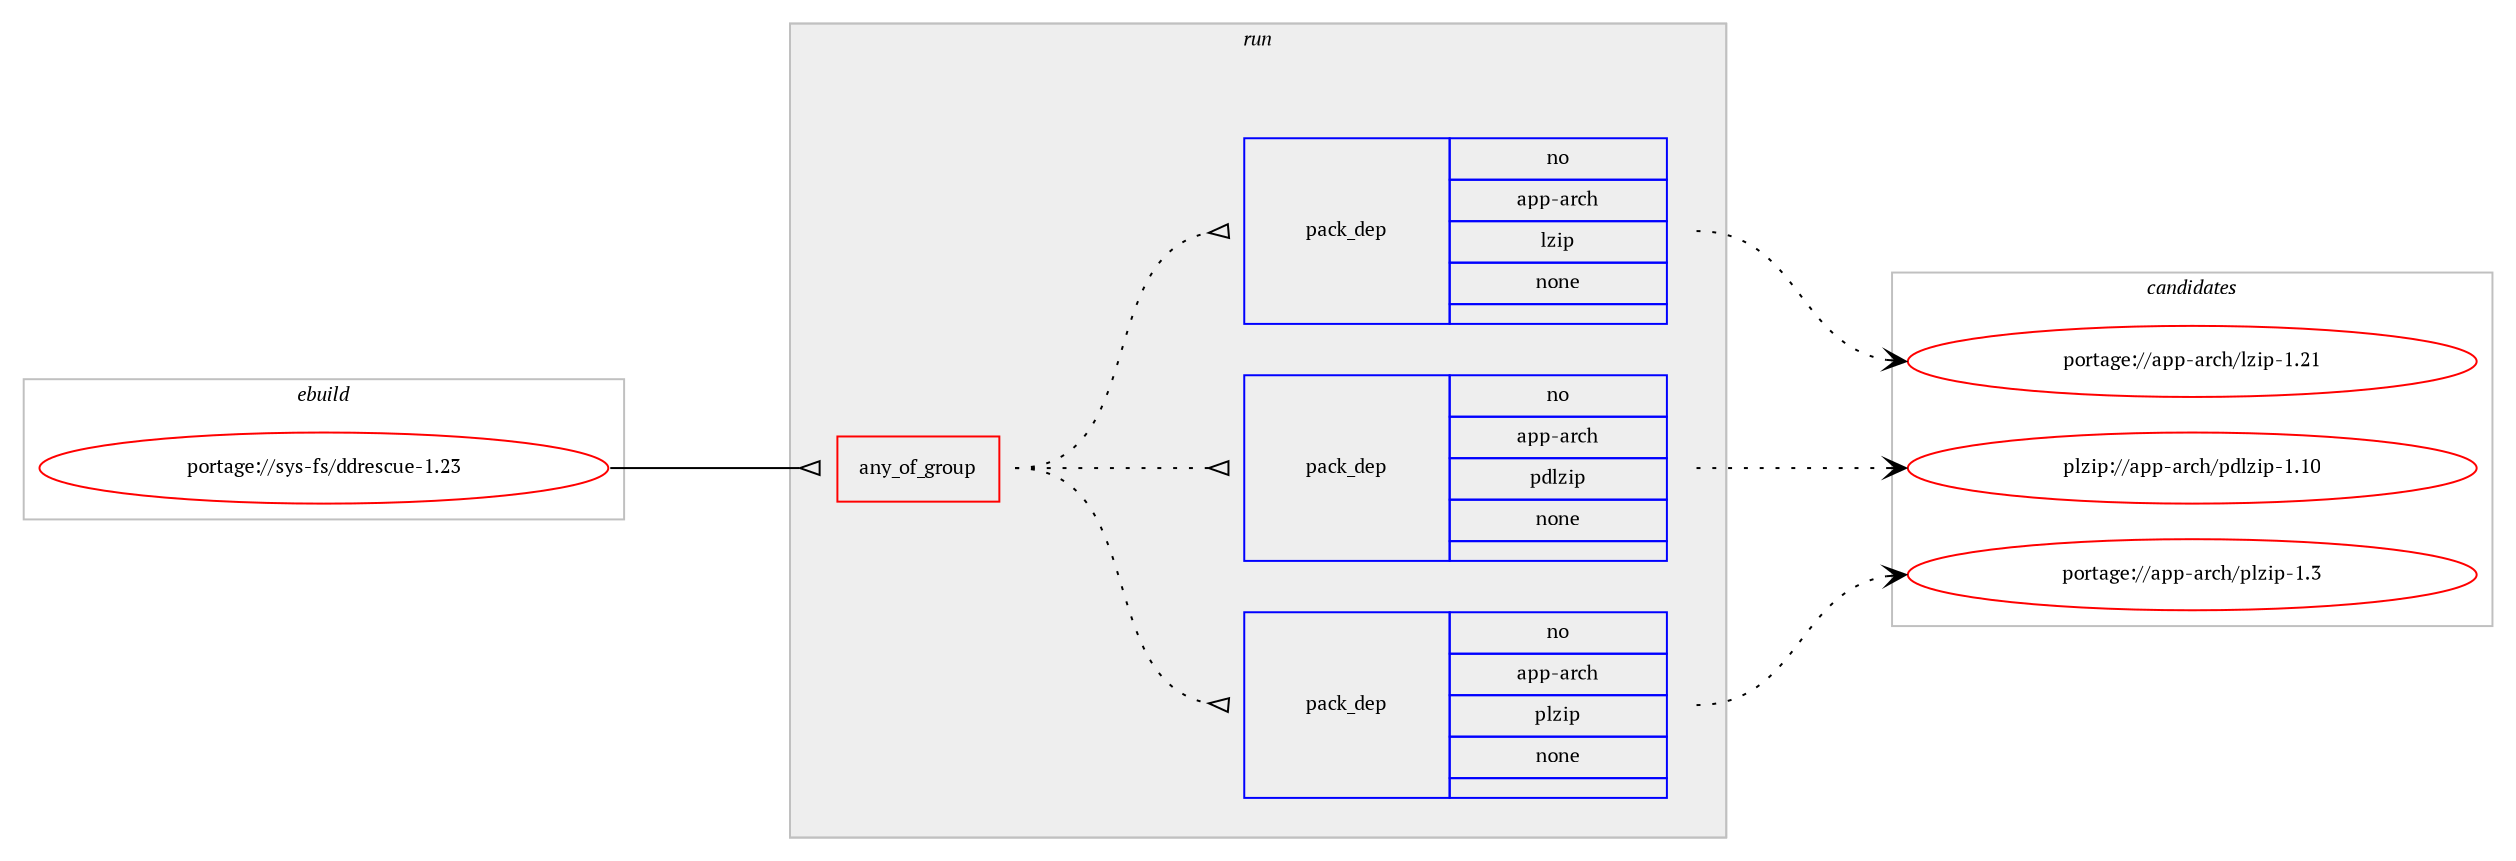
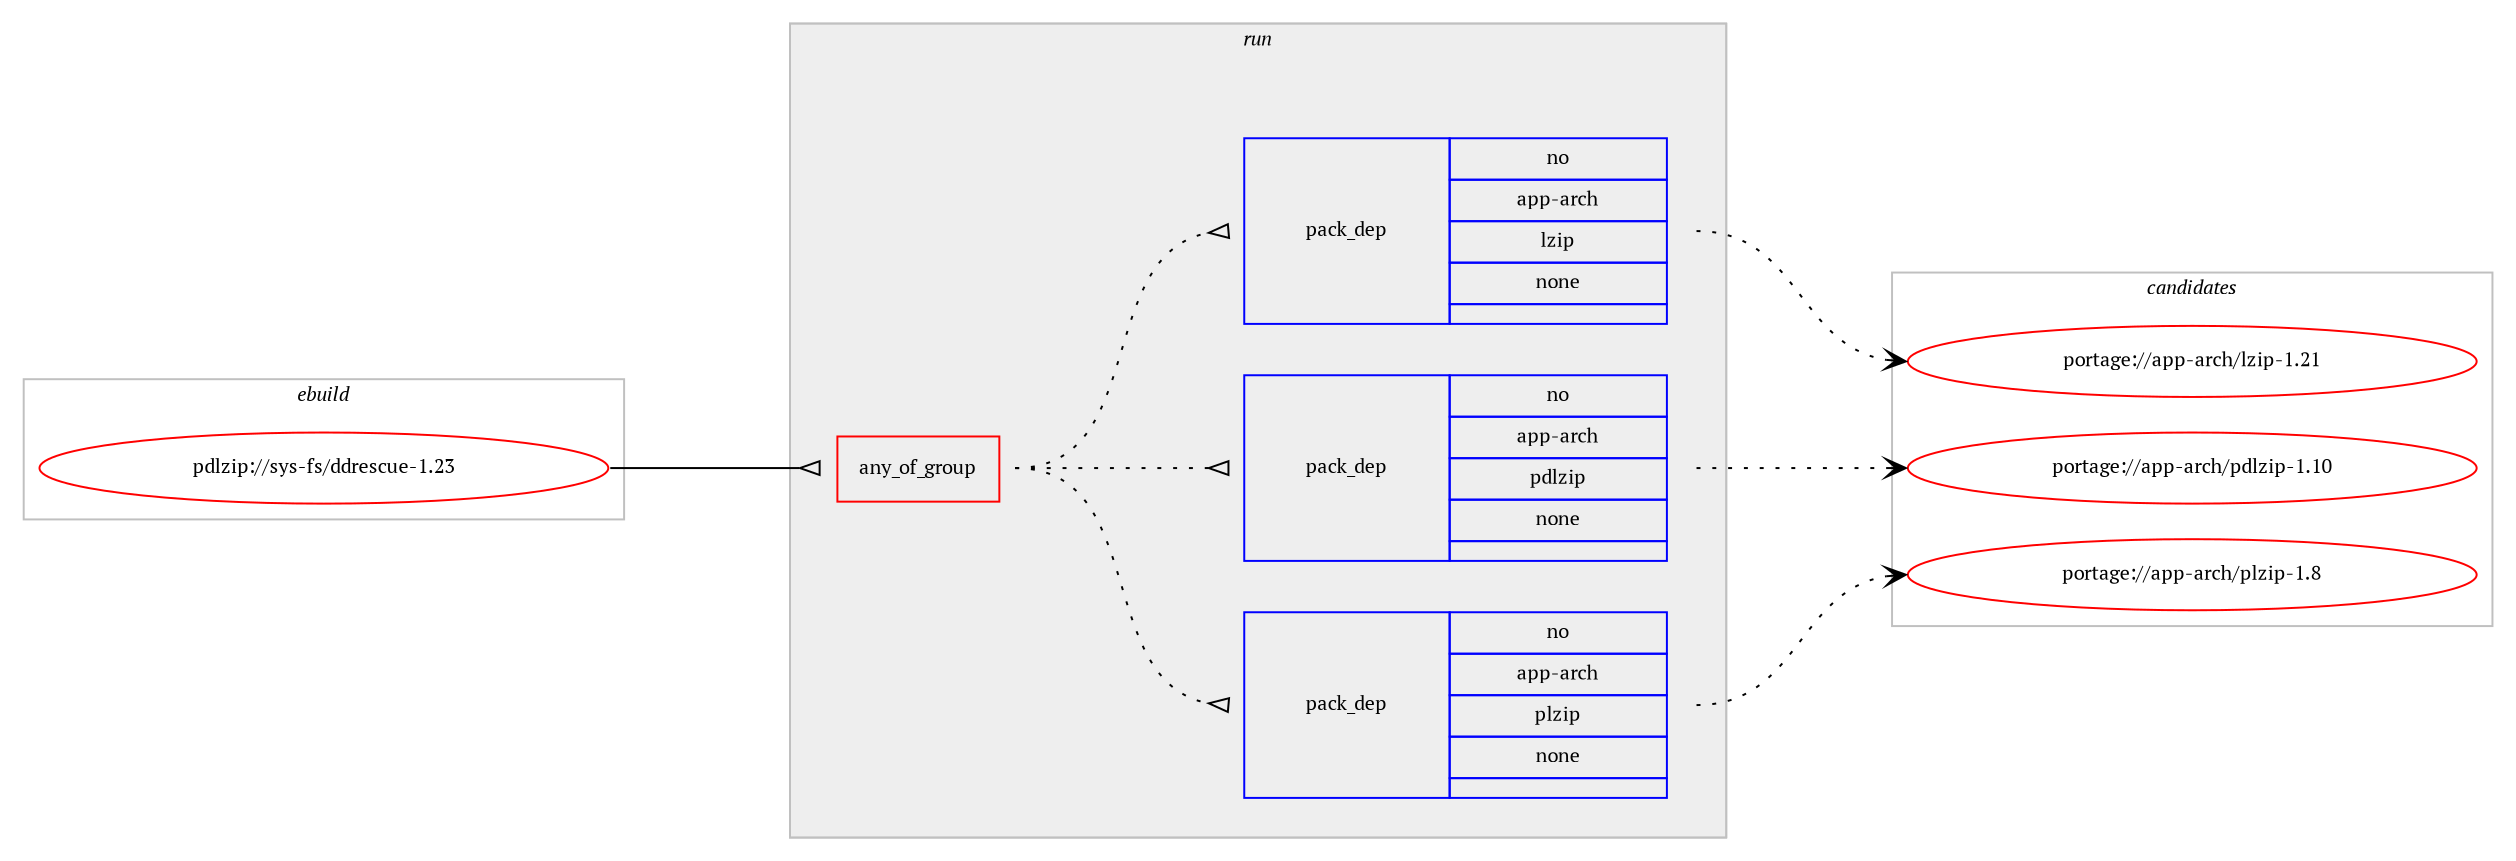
node "portage://sys-fs/ddrescue-1.23": label "portage://sys-fs/ddrescue-1.23" -> "pdlzip://sys-fs/ddrescue-1.23"
node "plzip://app-arch/pdlzip-1.10": label "plzip://app-arch/pdlzip-1.10" -> "portage://app-arch/pdlzip-1.10"
node "portage://app-arch/plzip-1.3": label "portage://app-arch/plzip-1.3" -> "portage://app-arch/plzip-1.8"
